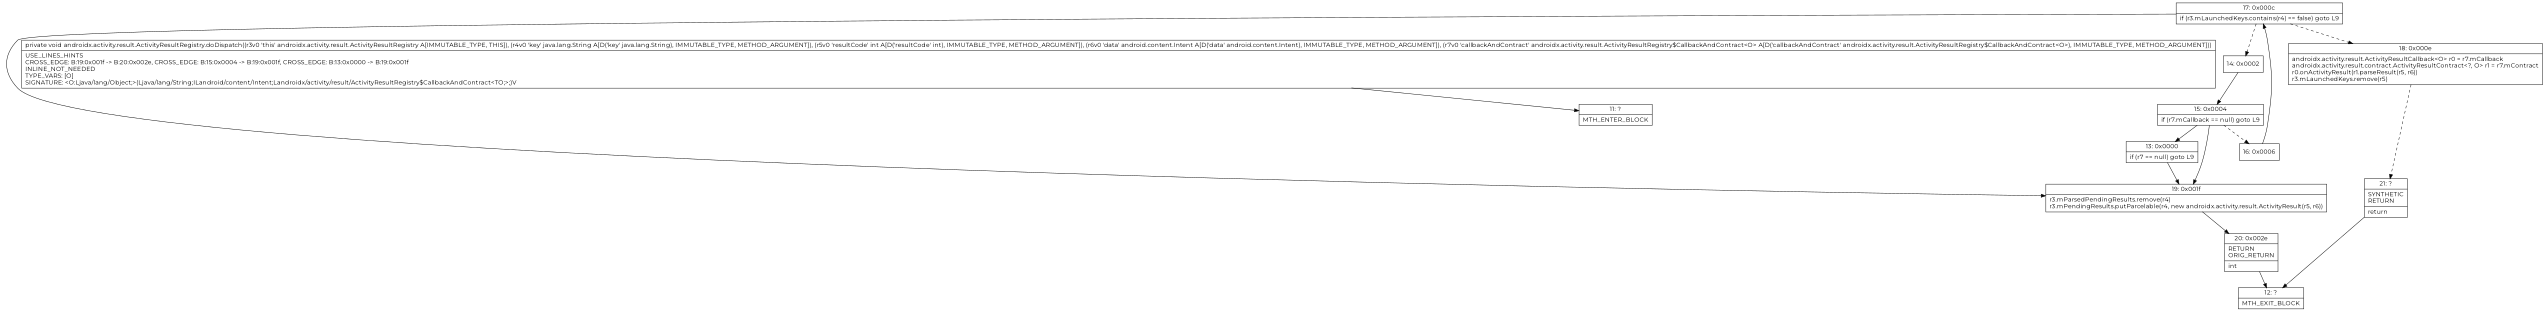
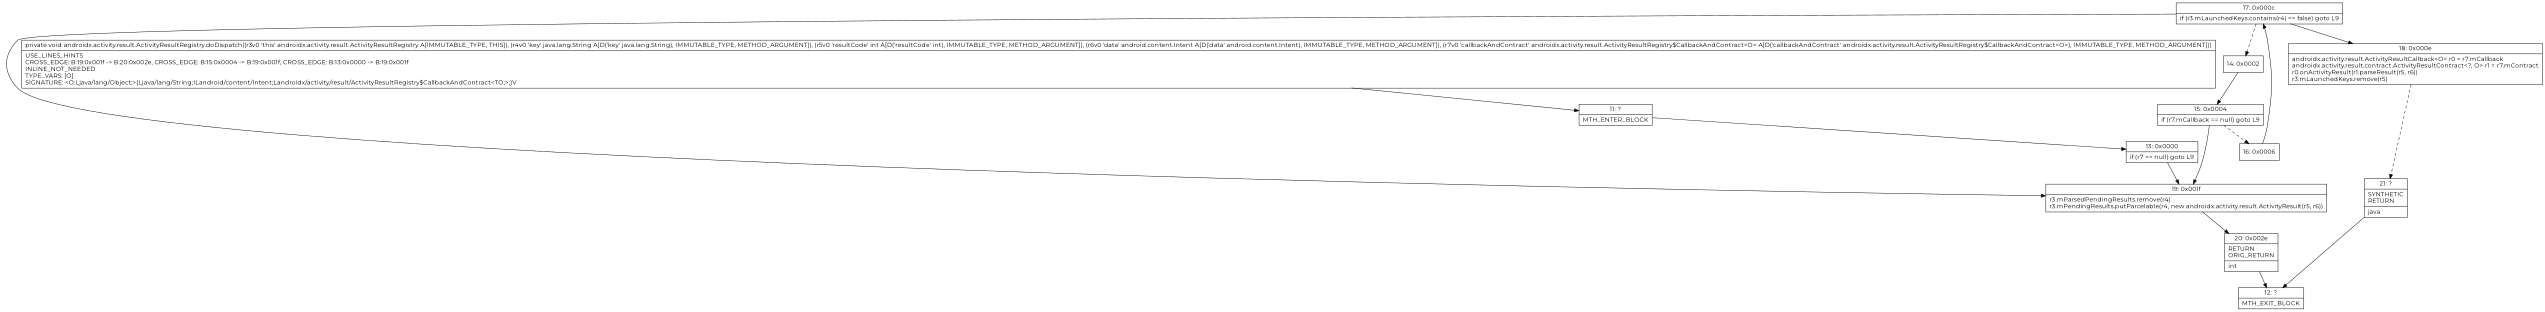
edge "17: 0x000c" -> "18: 0x000e": style dashed -> solid
edge "15: 0x0004" -> "13: 0x0000": now "11: ?" -> "13: 0x0000"
node "21: ?": text "return" -> "java"
